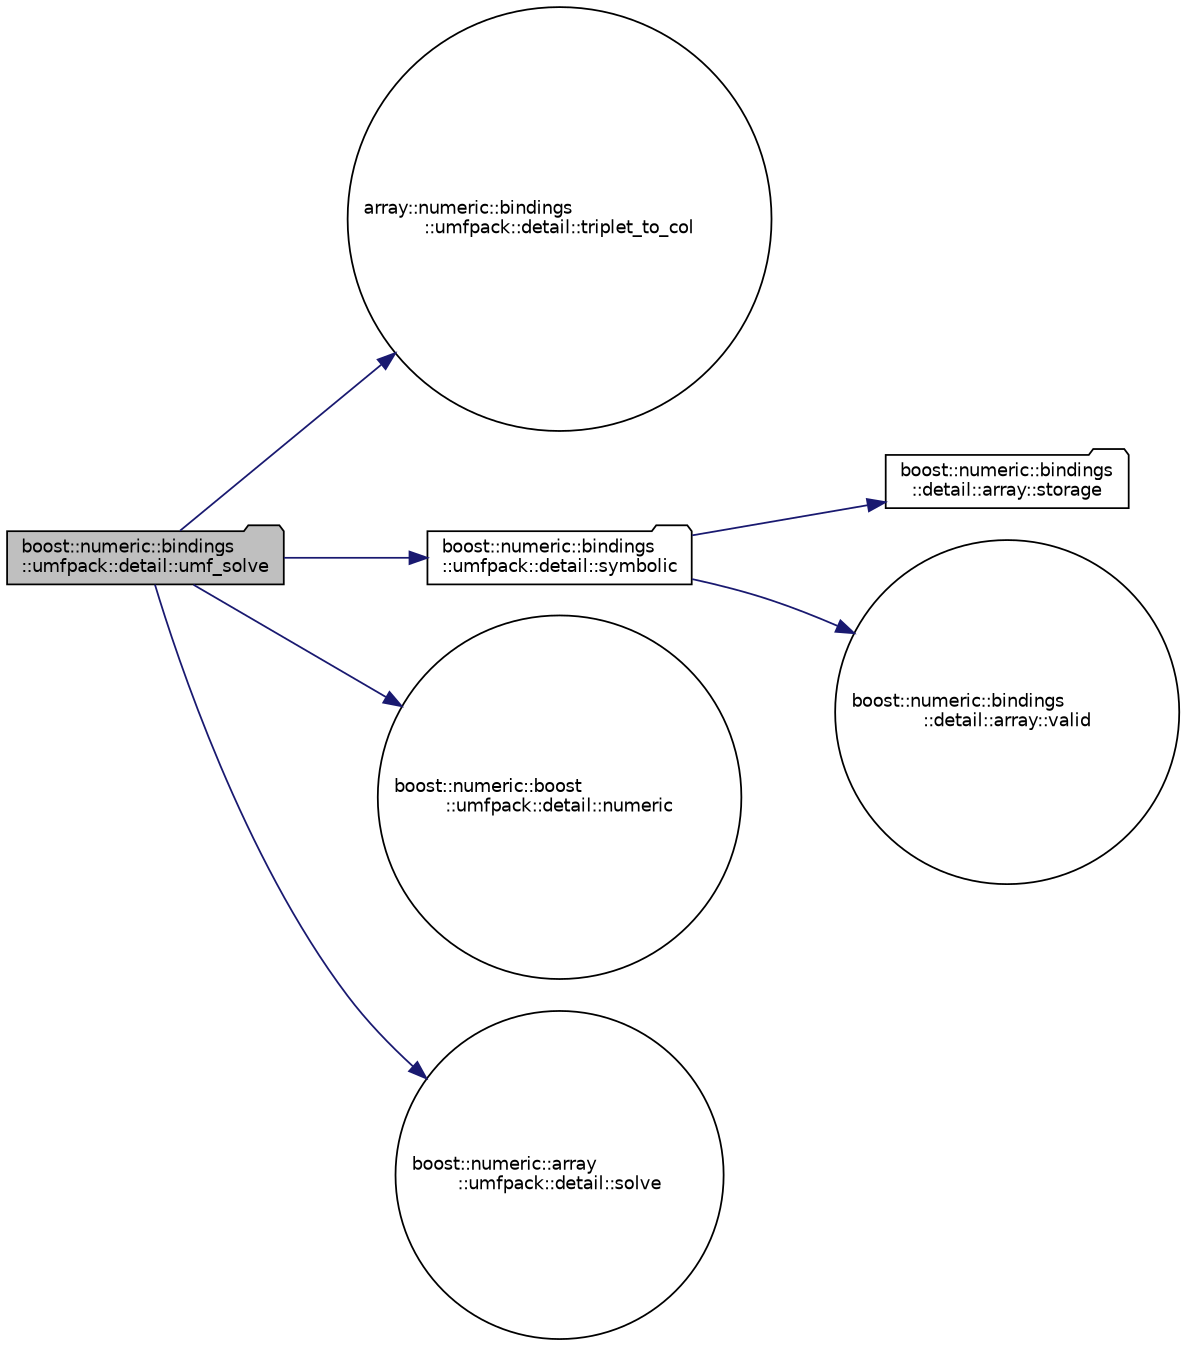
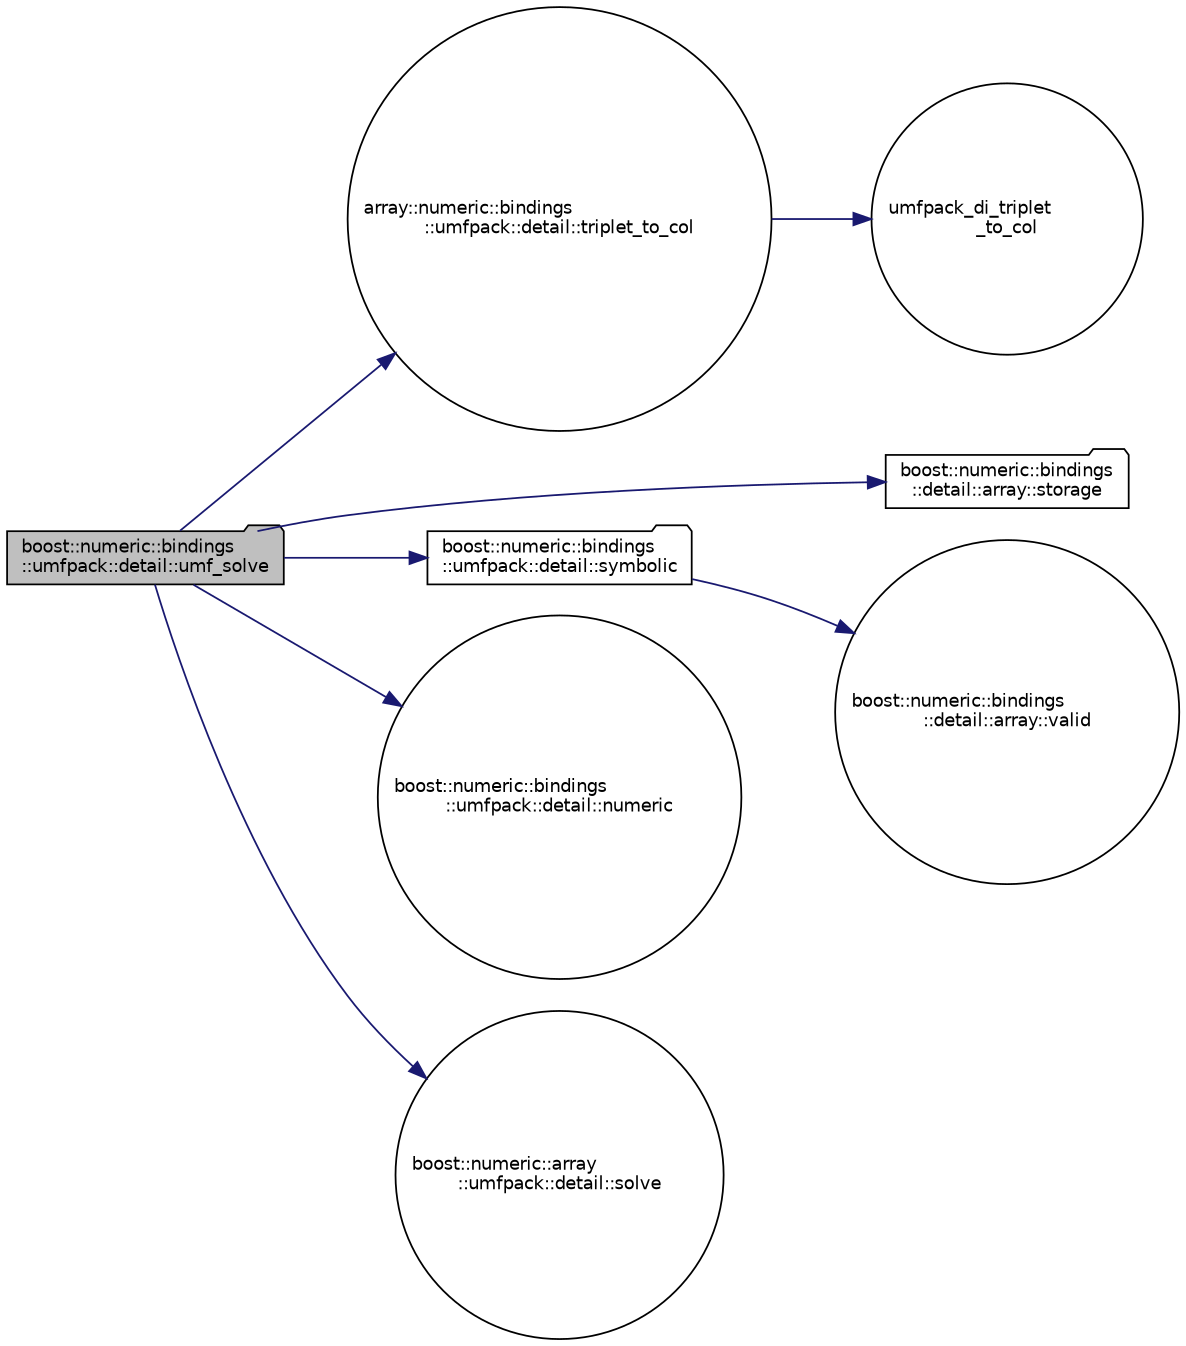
node "umfpack_di_triplet _to_col": added
edge "boost::numeric::bindings ::umfpack::detail::symbolic" -> "boost::numeric::bindings ::detail::array::storage": now "boost::numeric::bindings ::umfpack::detail::umf_solve" -> "boost::numeric::bindings ::detail::array::storage"
node "boost::numeric::boost ::umfpack::detail::numeric": label "boost::numeric::boost ::umfpack::detail::numeric" -> "boost::numeric::bindings ::umfpack::detail::numeric"
